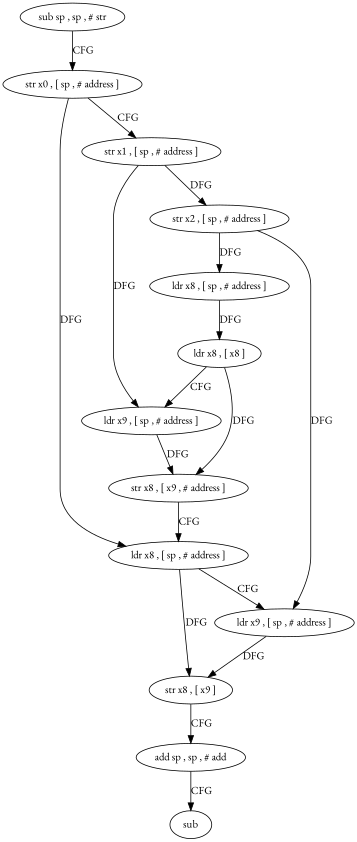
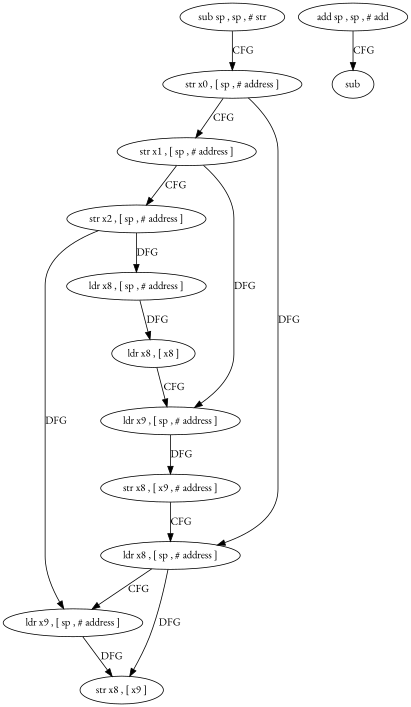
edge "str x1 , [ sp , # address ]" -> "str x2 , [ sp , # address ]": label "DFG" -> "CFG"
edge "ldr x8 , [ x8 ]" -> "str x8 , [ x9 , # address ]": removed, label "DFG"
edge "str x8 , [ x9 ]" -> "add sp , sp , # add": removed, label "CFG"
